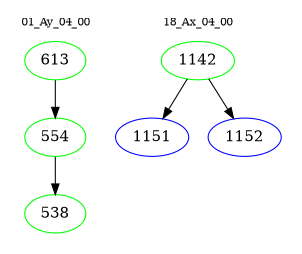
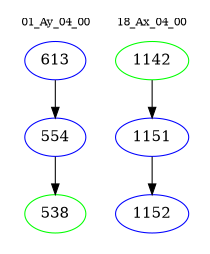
node "613": color green -> blue
edge "1142" -> "1152": now "1151" -> "1152"
node "554": color green -> blue
